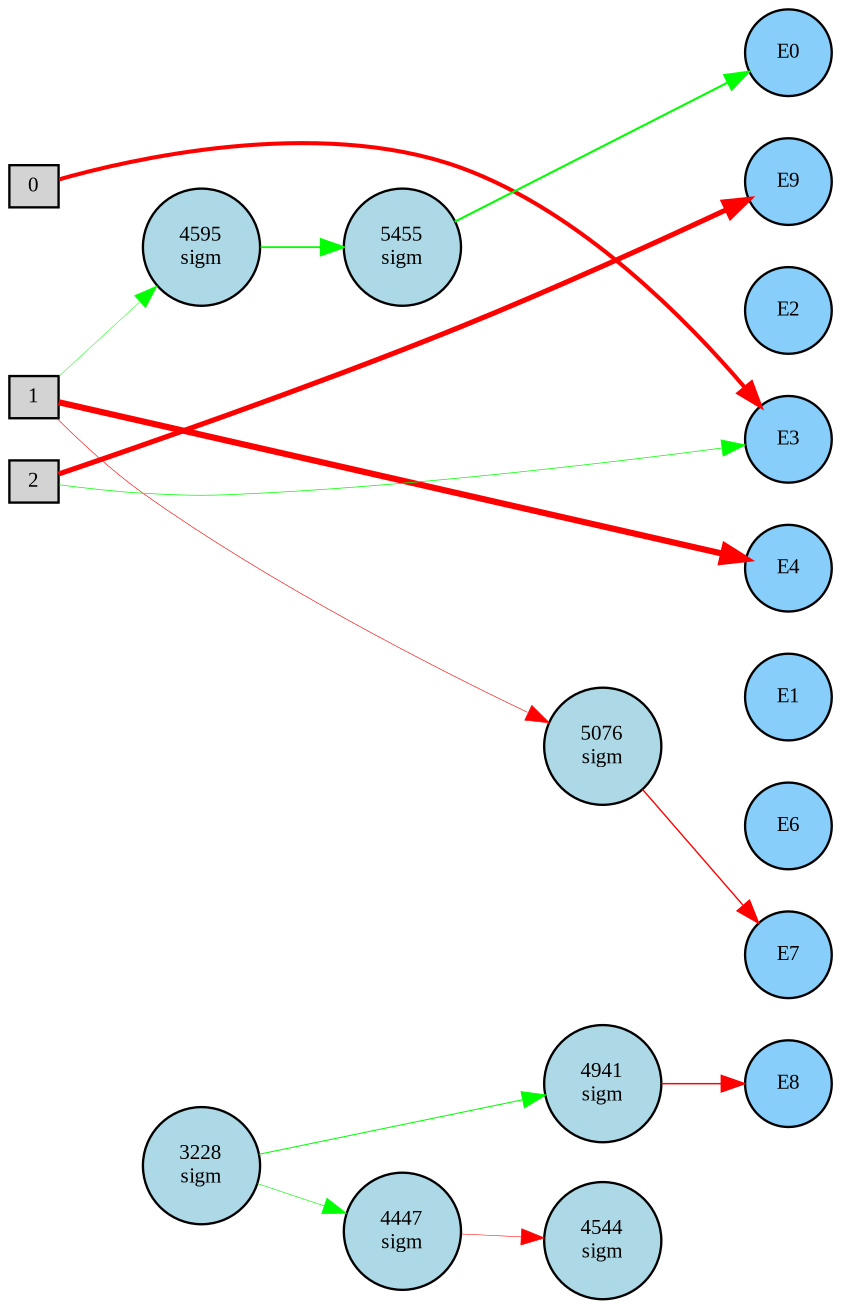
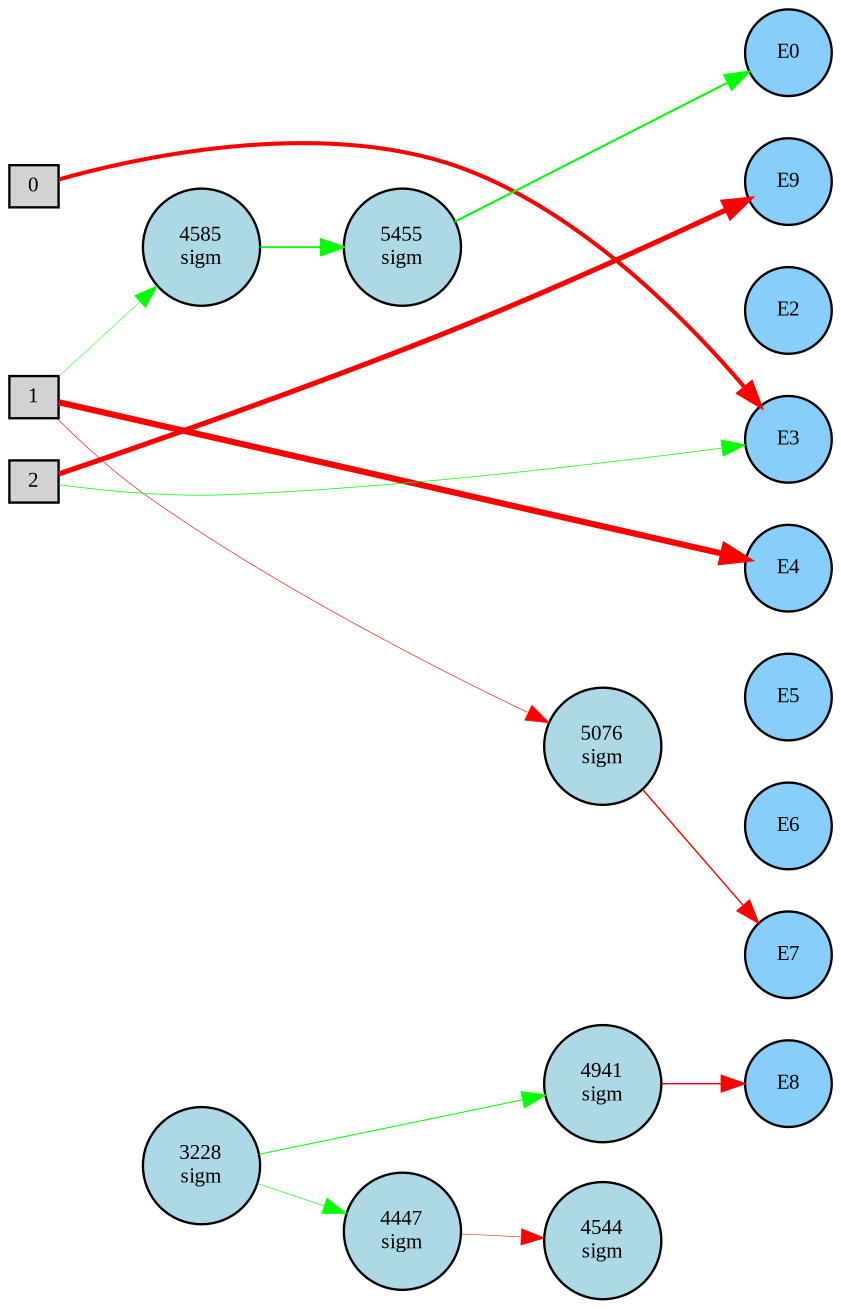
node "4595 sigm": label "4595 sigm" -> "4585 sigm"
node "E1": label "E1" -> "E5"
